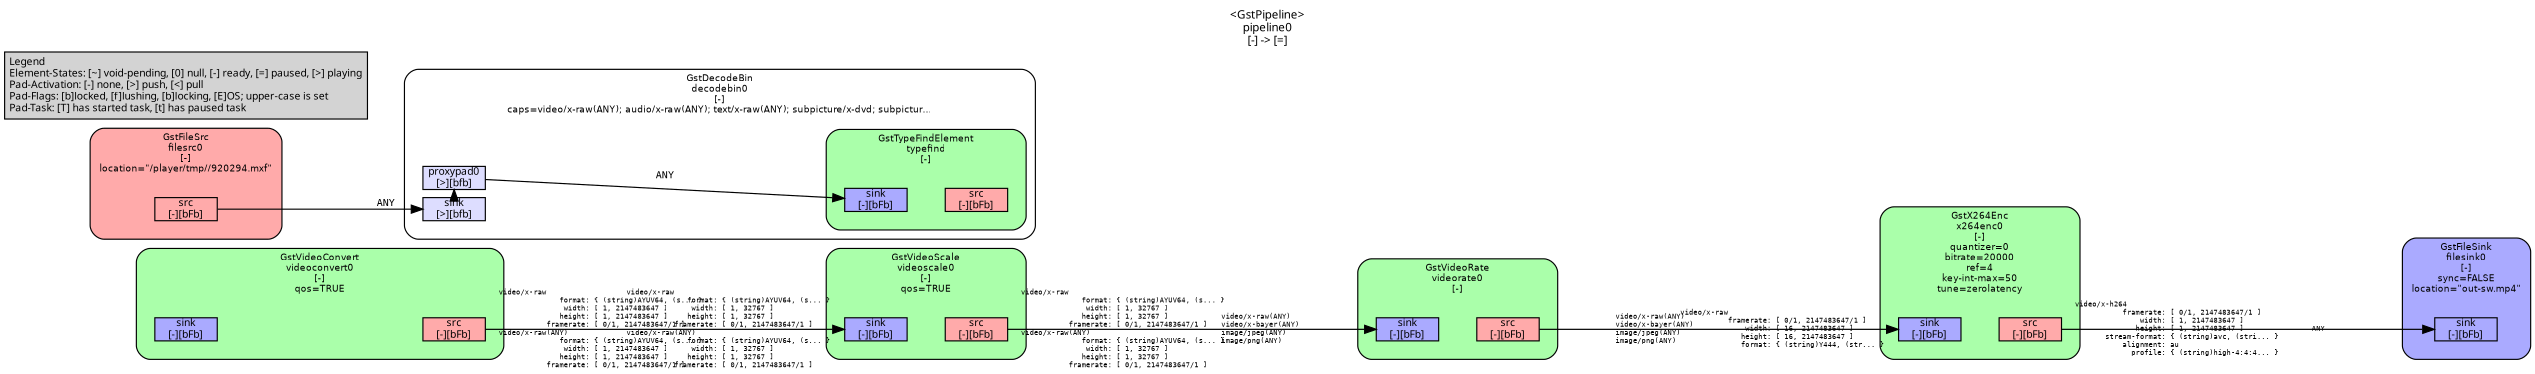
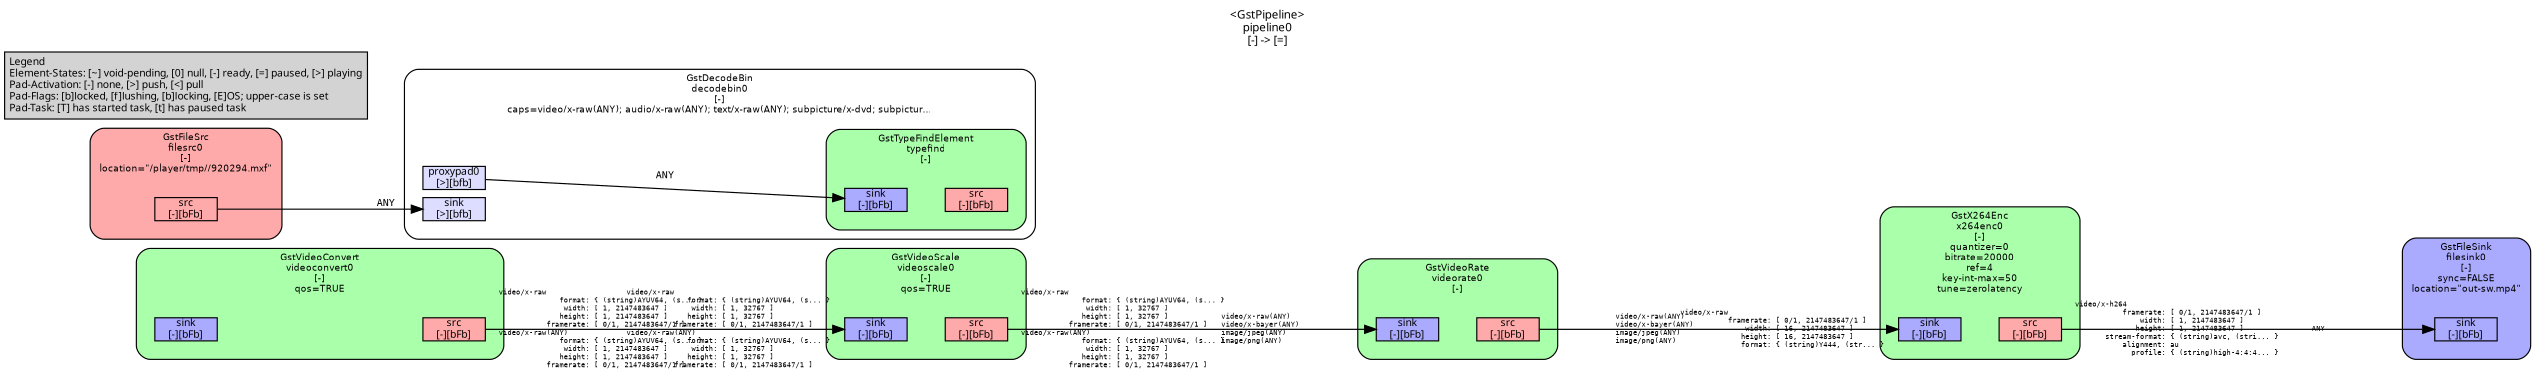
edge "sink [>][bfb]" -> "proxypad0 [>][bfb]": removed
